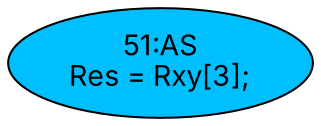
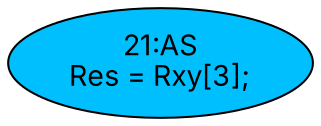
node "51:AS Res = Rxy[3];": label "51:AS Res = Rxy[3];" -> "21:AS Res = Rxy[3];"
